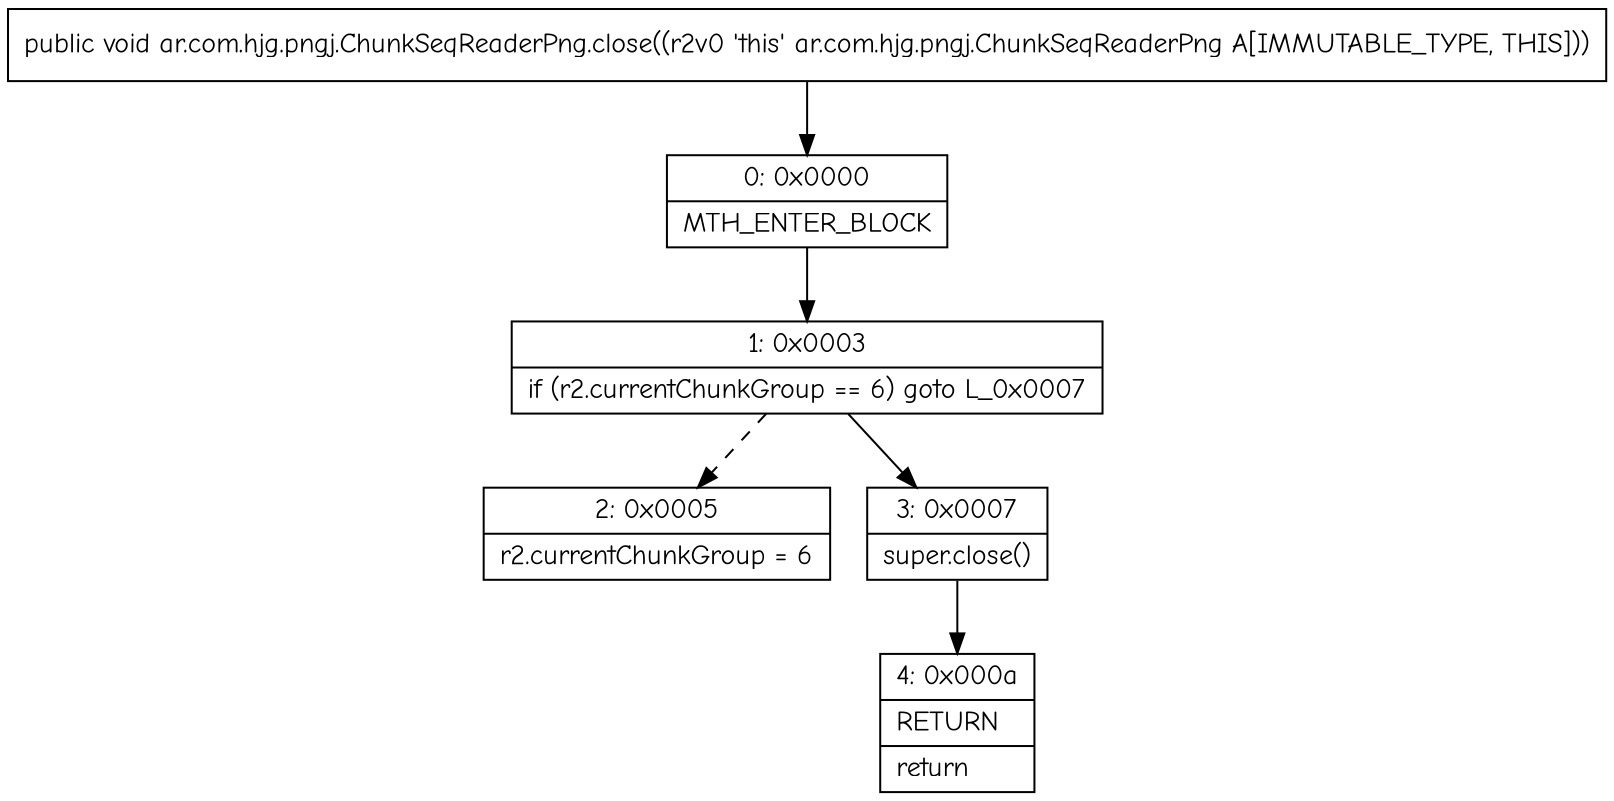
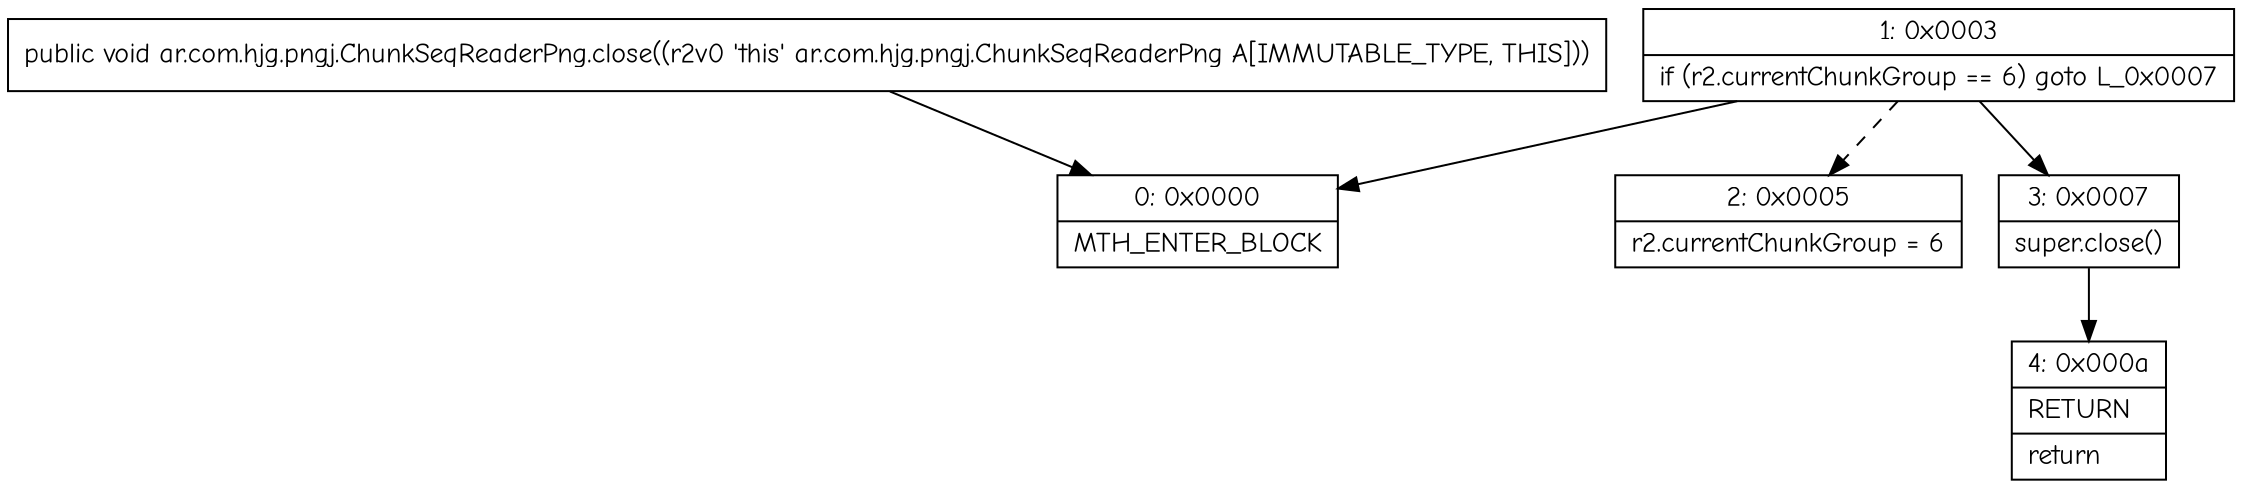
edge "0: 0x0000" -> "1: 0x0003": reversed
